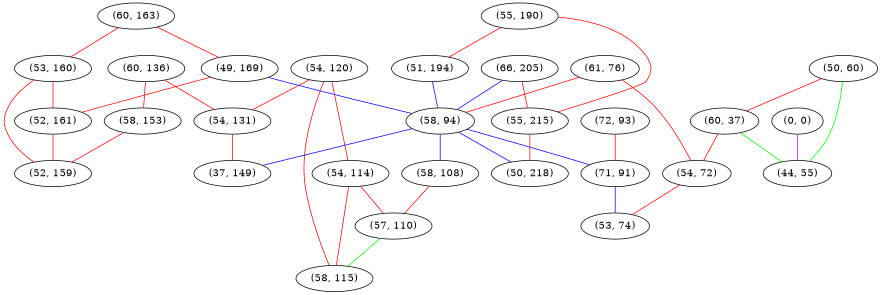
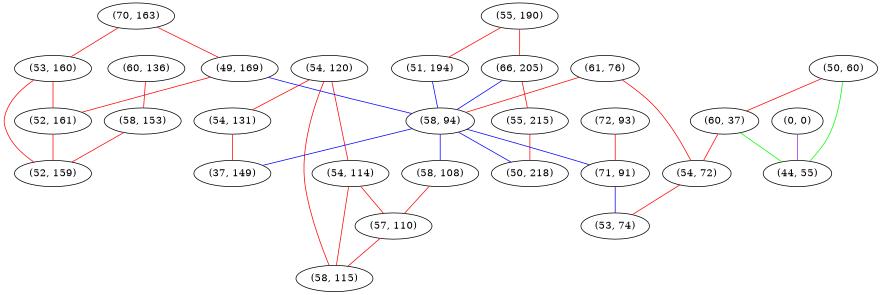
node "(60, 163)": label "(60, 163)" -> "(70, 163)"
edge "(55, 190)" -- "(55, 215)": now "(55, 190)" -- "(66, 205)"
edge "(60, 136)" -- "(54, 131)": removed
edge "(57, 110)" -- "(58, 115)": color green -> red
